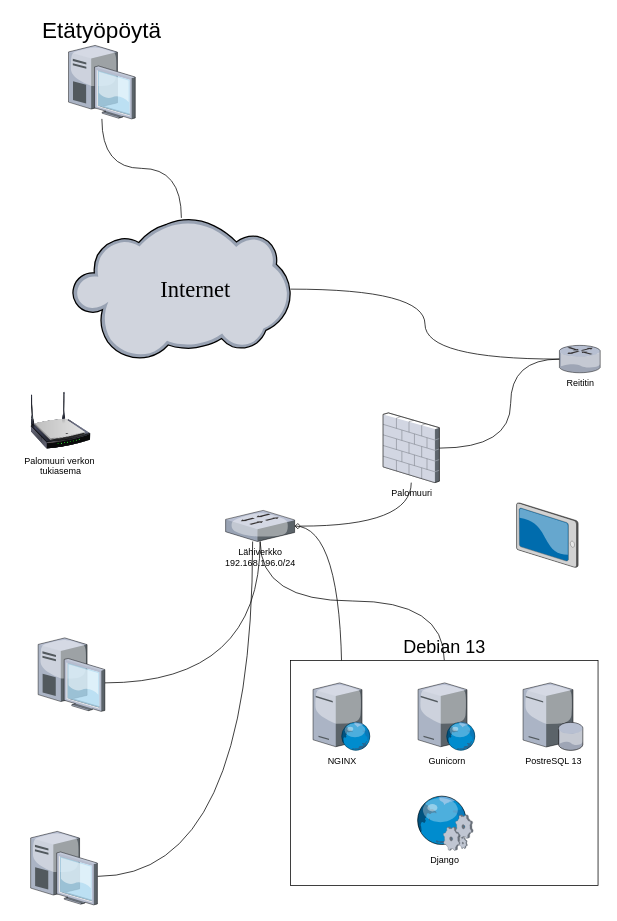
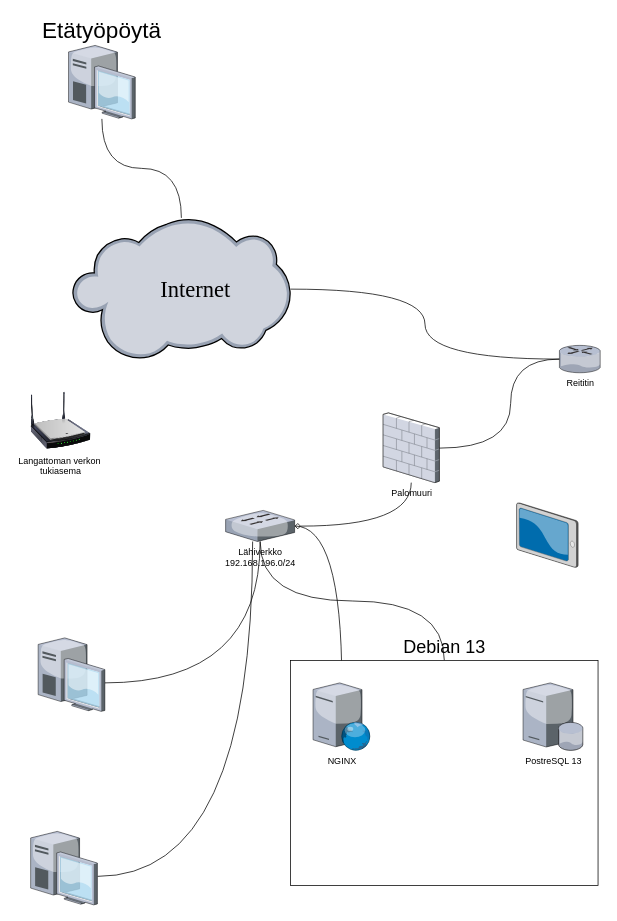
node "Palomuuri verkon tukiasema": label "Palomuuri verkon tukiasema" -> "Langattoman verkon tukiasema"
node "Gunicorn": removed
node "Django": removed
